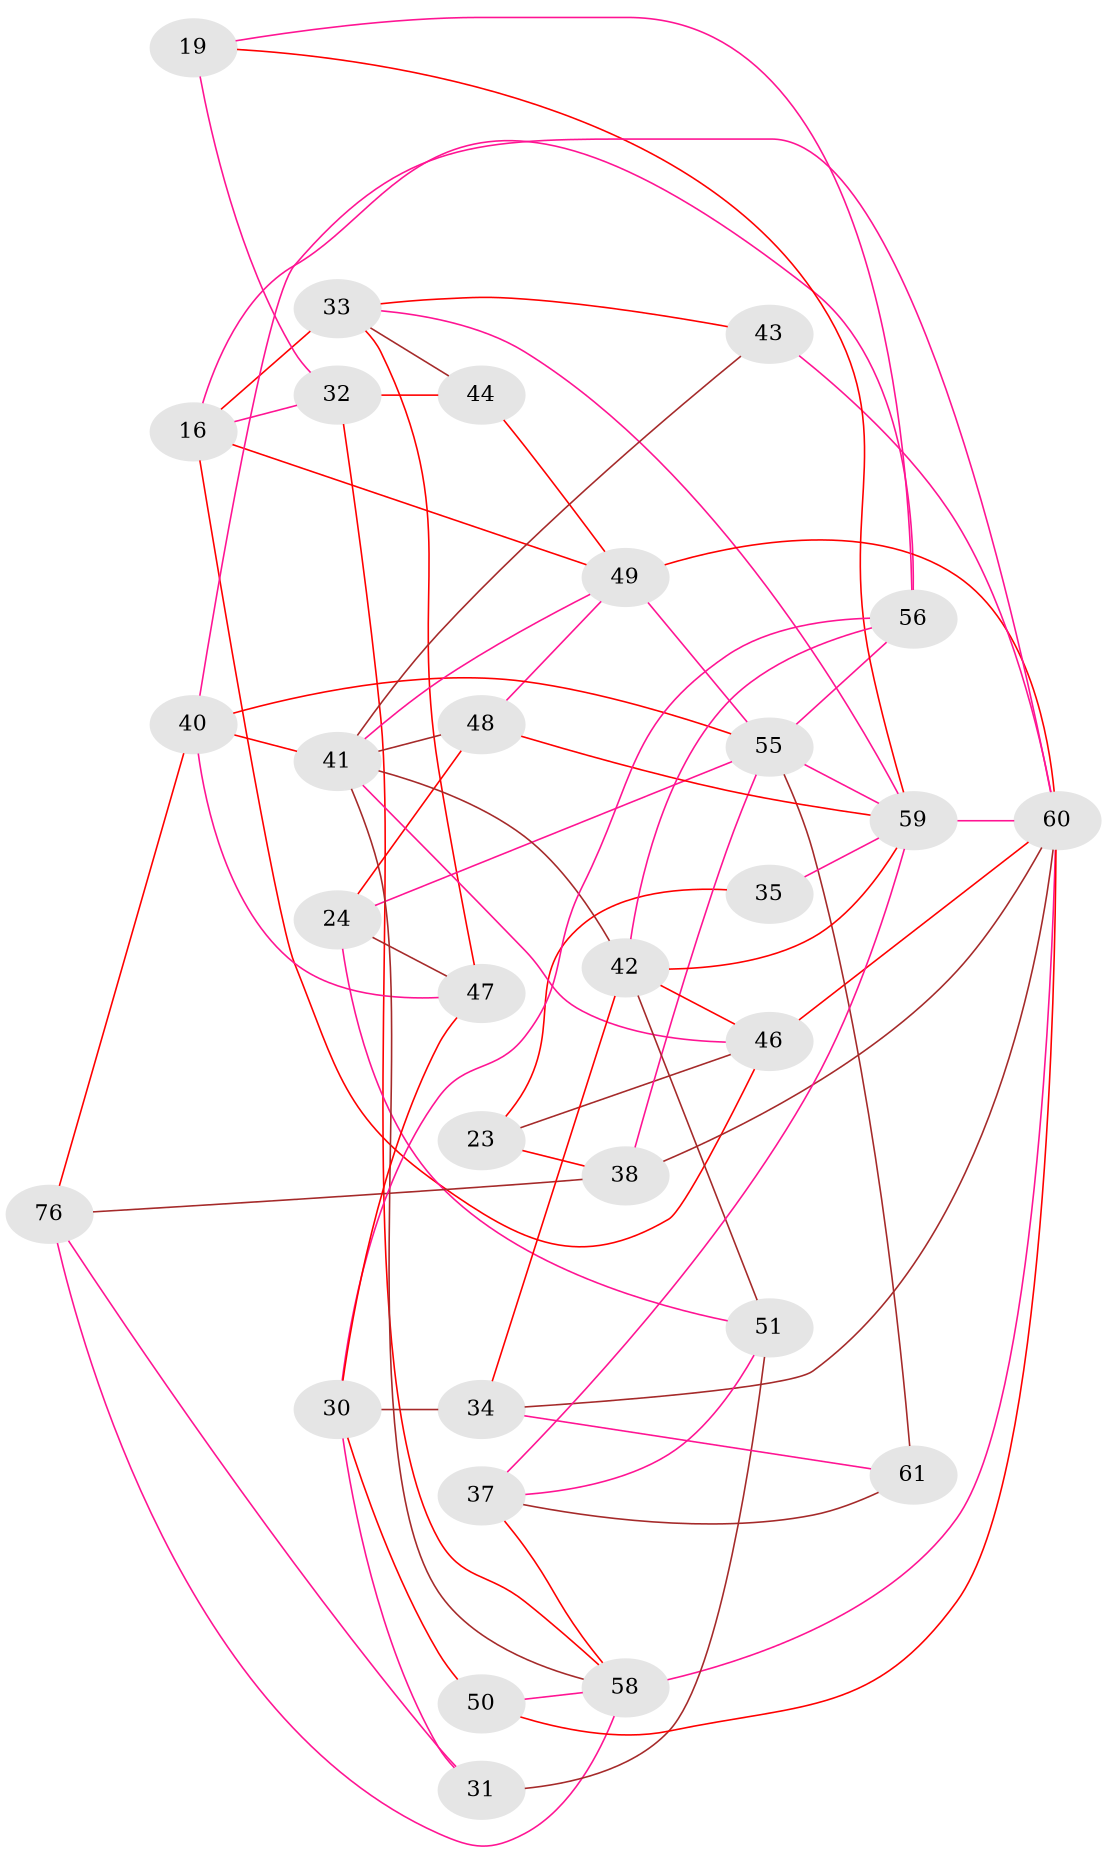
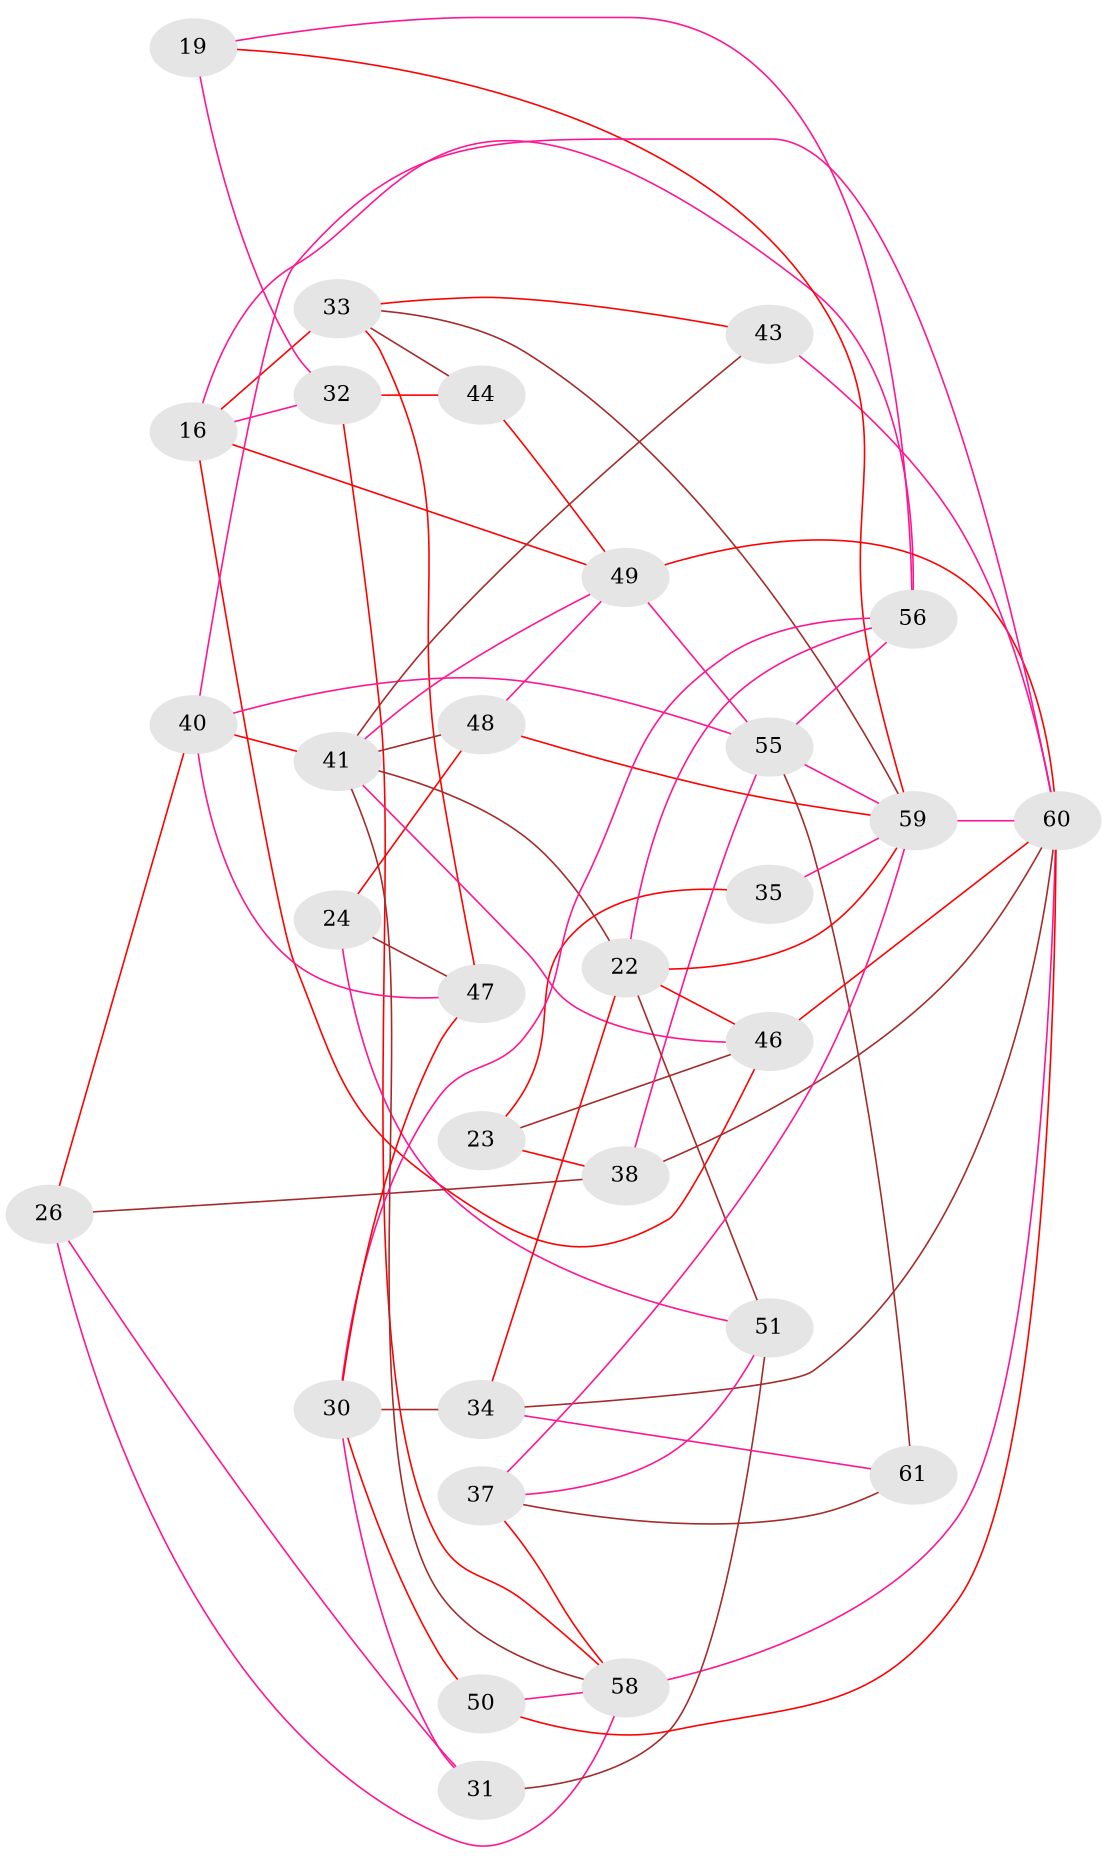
edge "33" -- "59": color deeppink -> brown
edge "40" -- "55": color red -> deeppink
edge "55" -- "24": removed
node "42": label "42" -> "22"
node "76": label "76" -> "26"
